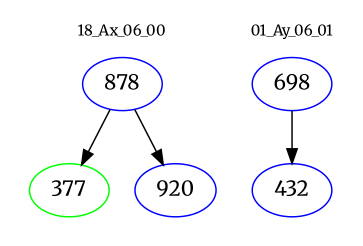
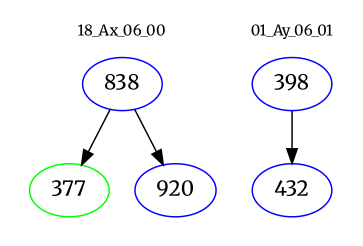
node "878": label "878" -> "838"
node "698": label "698" -> "398"
